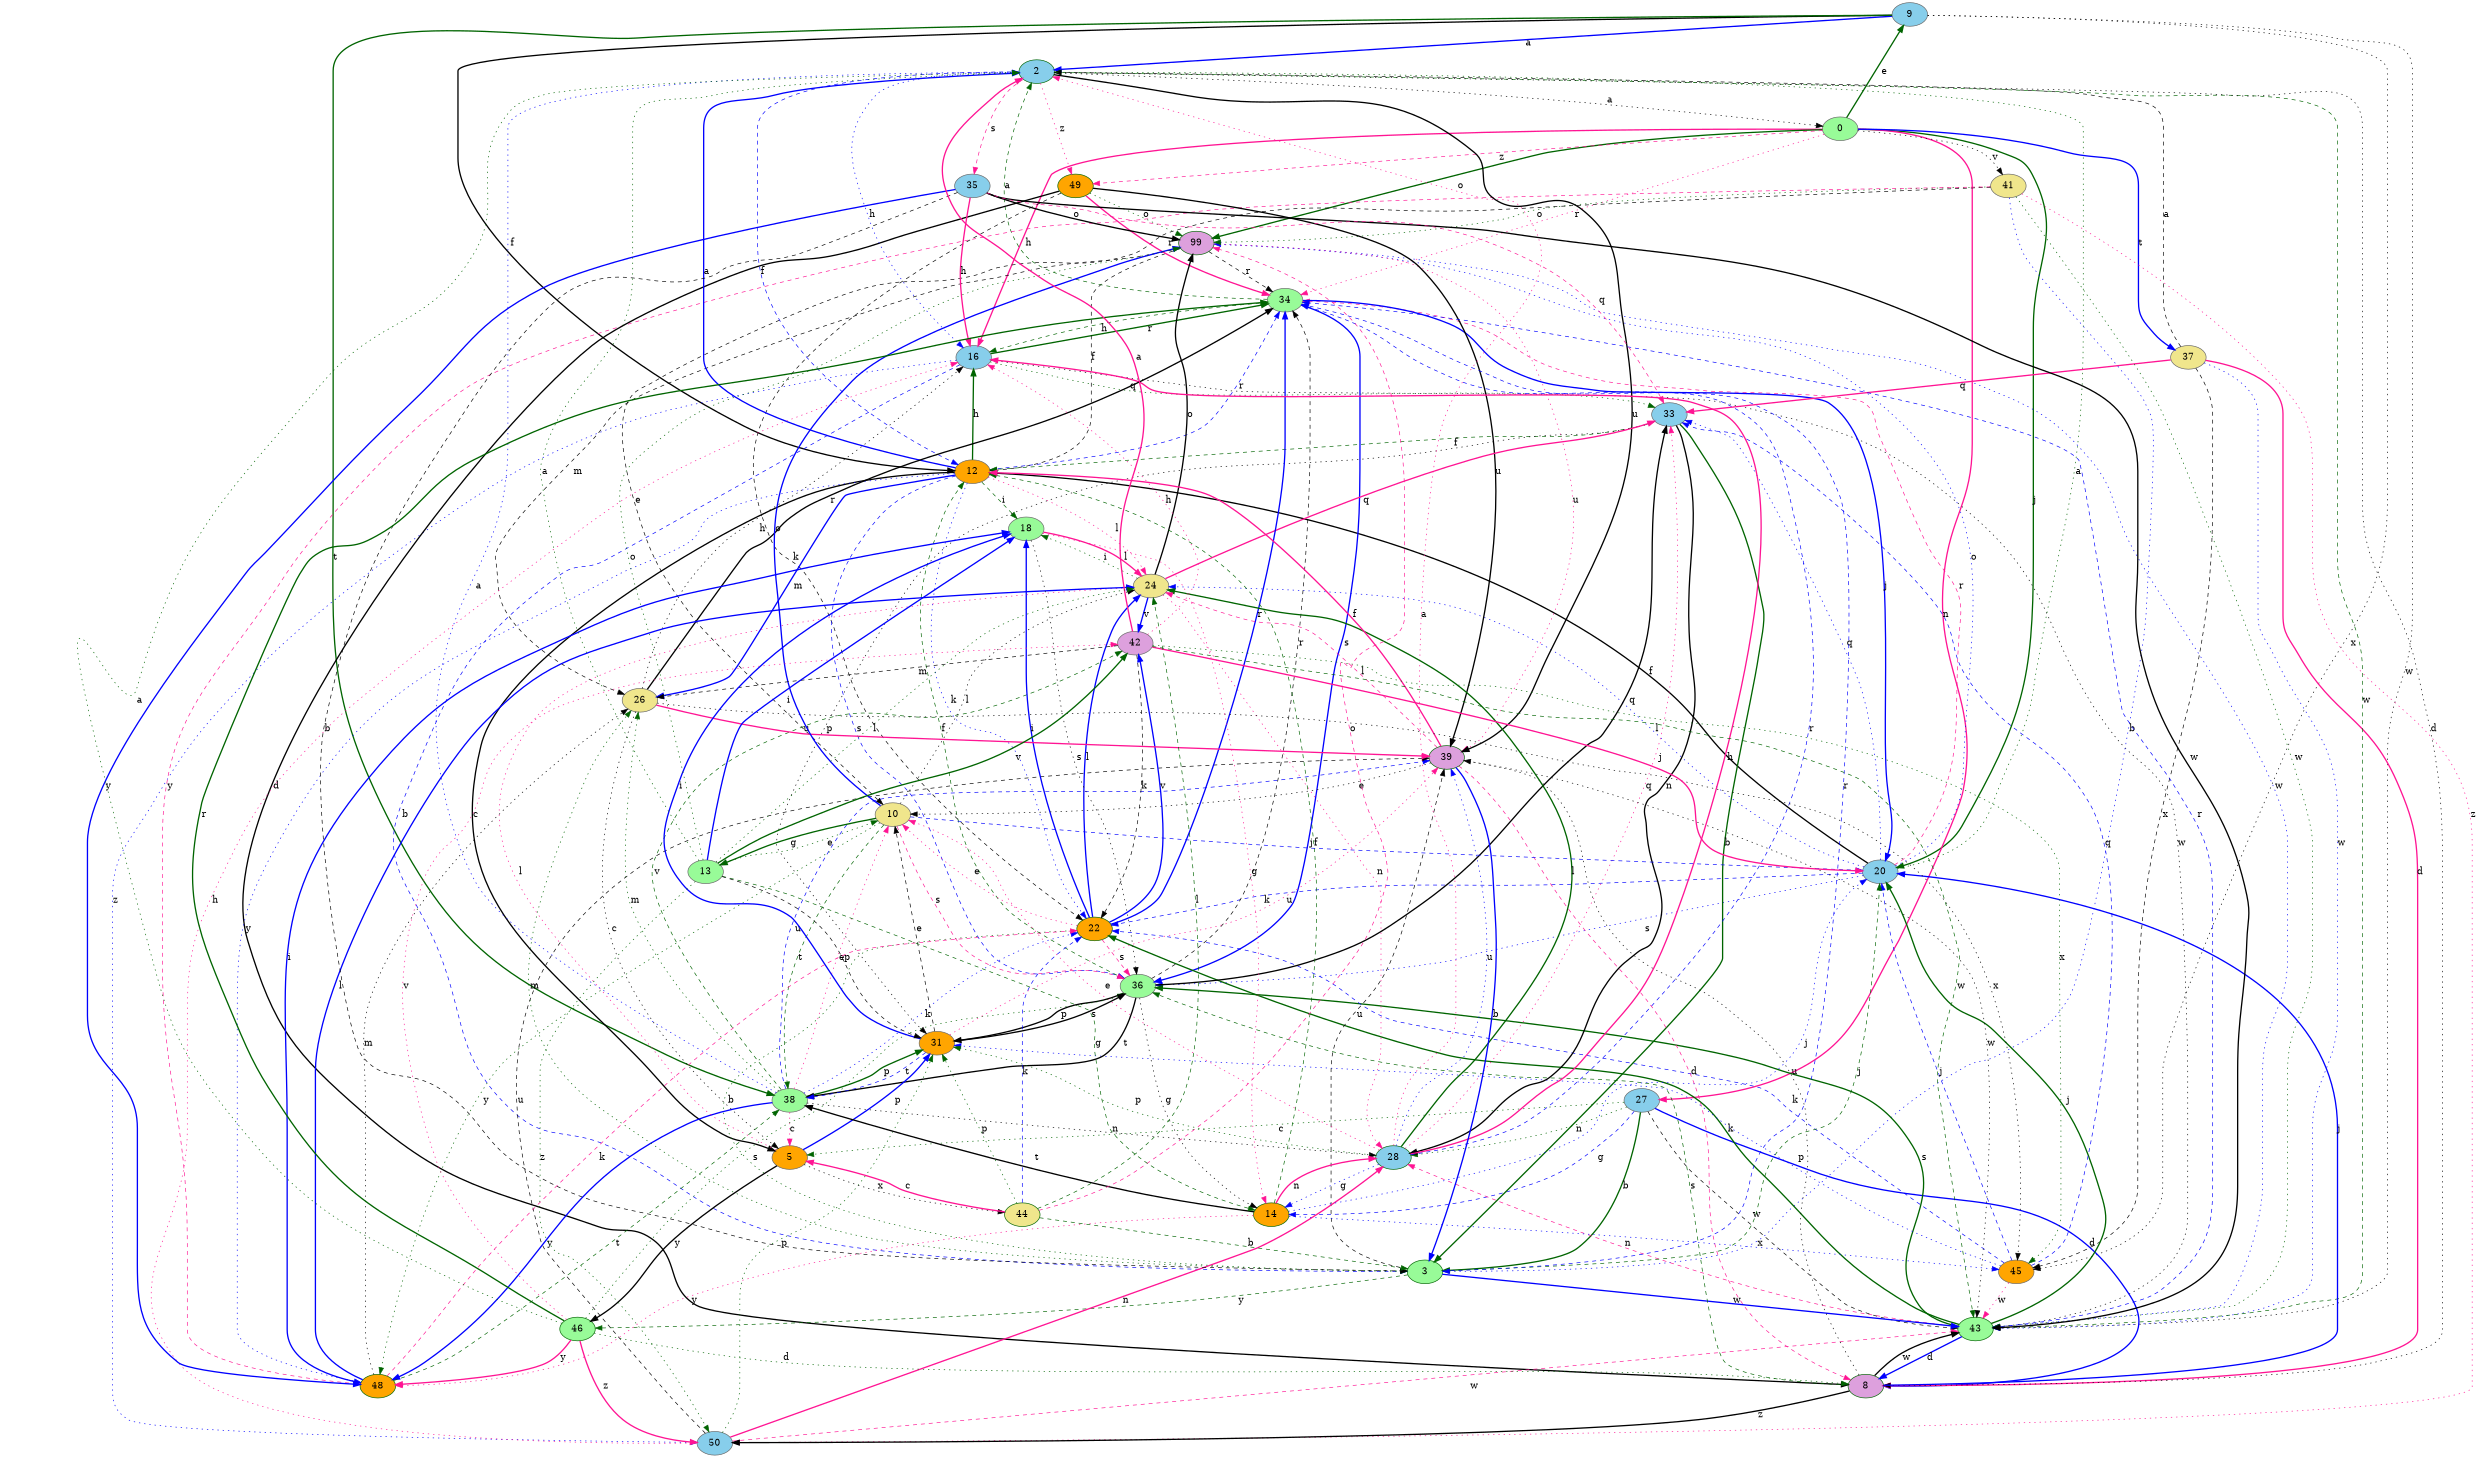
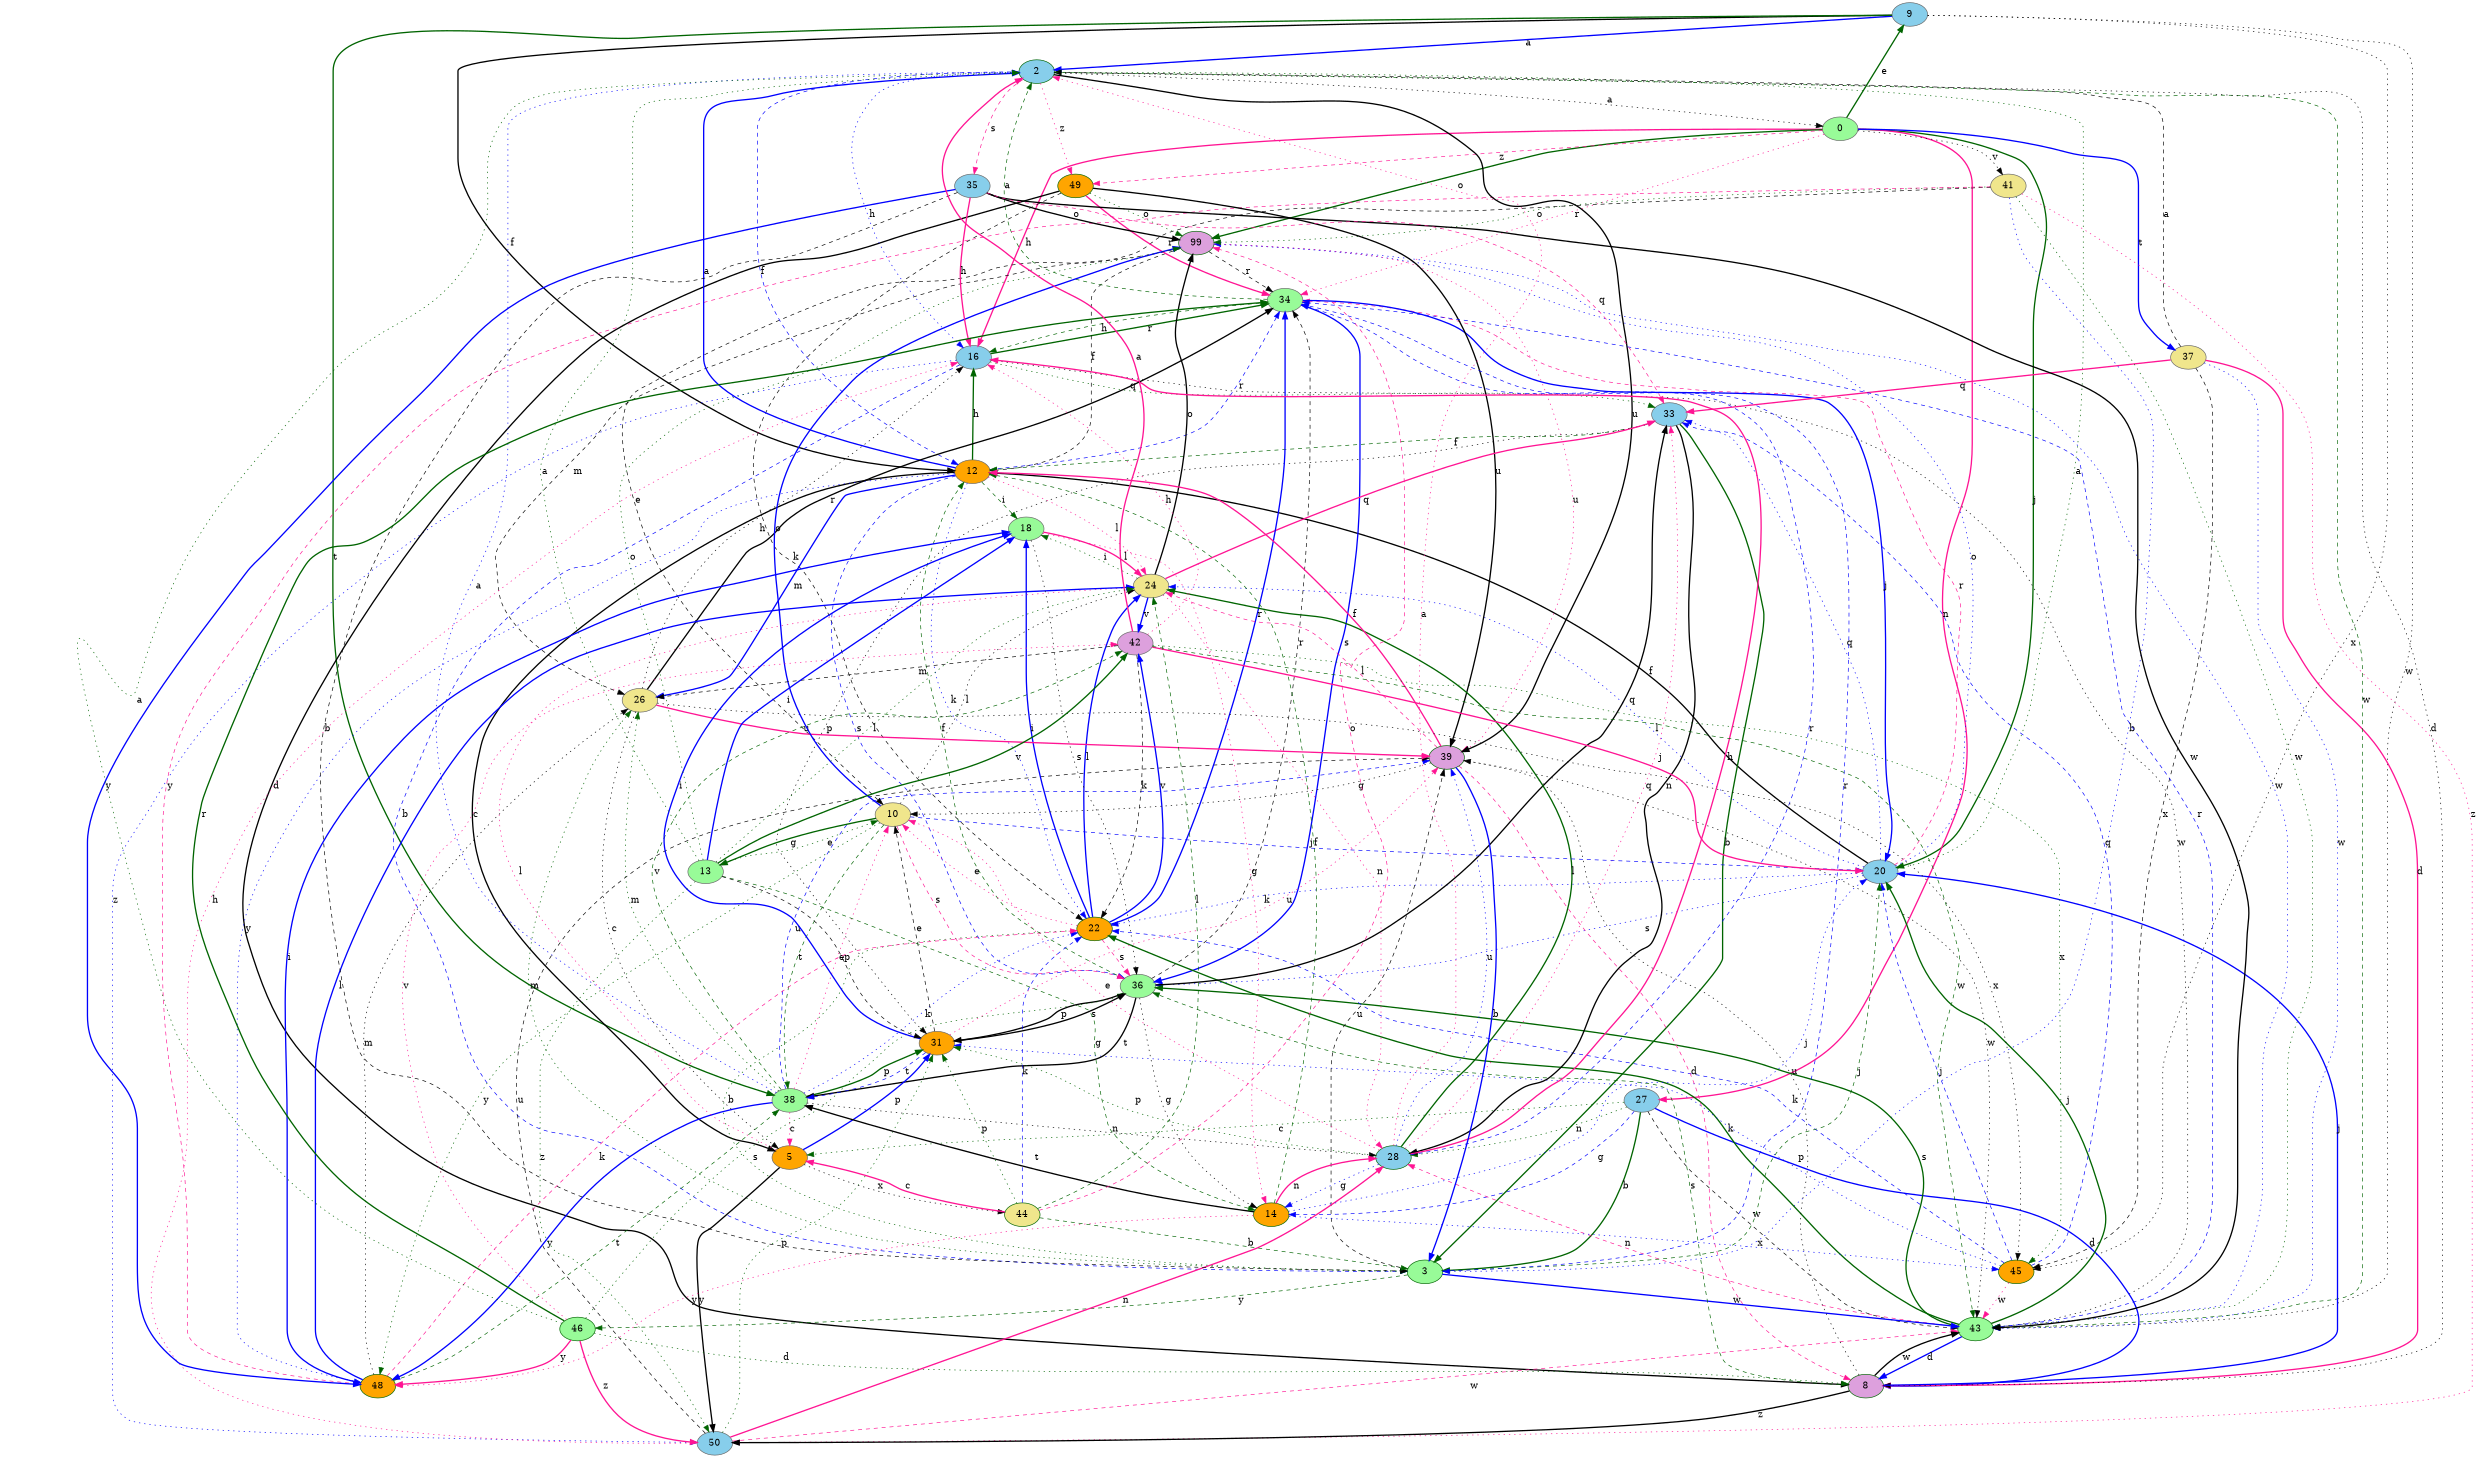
edge "39" -> "10": label "e" -> "g"
edge "20" -> "22": style dashed -> dotted
edge "5" -> "46": now "5" -> "50"
node "45": color gray40 -> darkgreen
